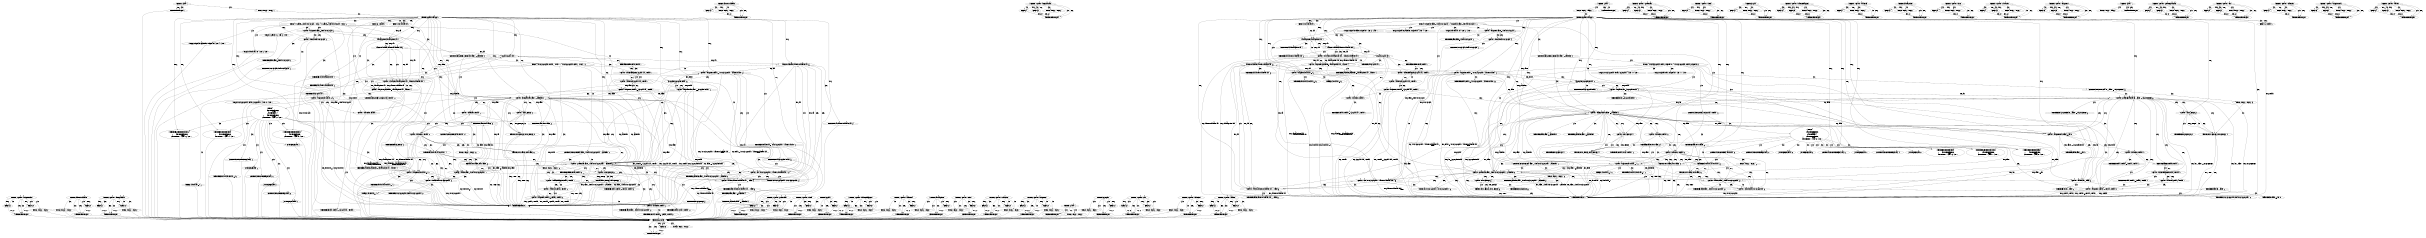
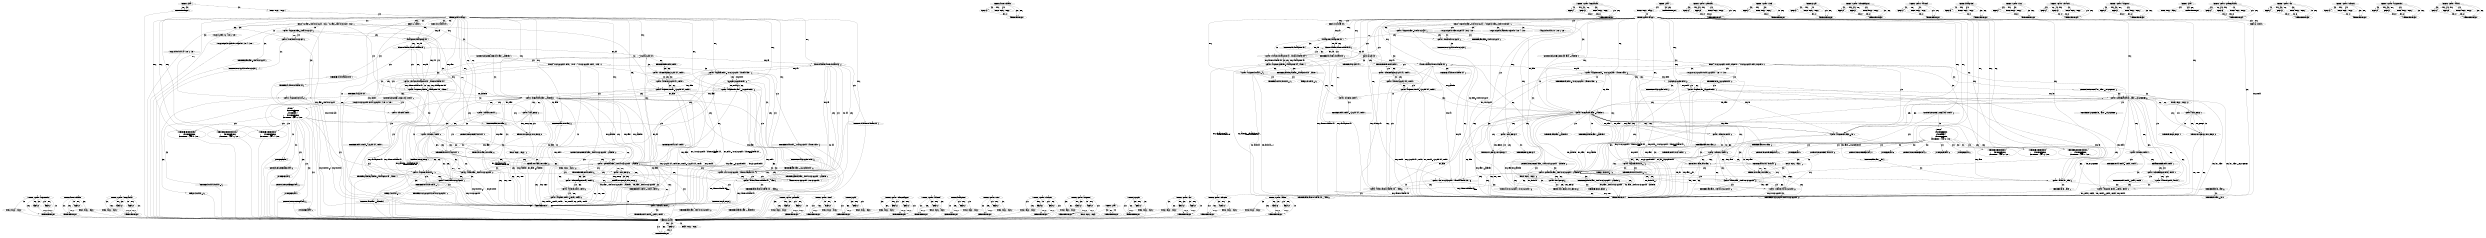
node "<(LOCAL,unsigned int len: unsigned int)<SUB>11</SUB>>": removed
edge "(<operator>.assignment,len = ipv6_optlen(exthdr))" -> "(IDENTIFIER,len,len = ipv6_optlen(exthdr))": reversed
edge "(<operator>.greaterEqualsThan,len + offset >= IPV6_MAXPLEN)" -> "(<operator>.addition,len + offset)": now "(IDENTIFIER,offset,offset += len)" -> "(<operator>.addition,len + offset)"
node "(IDENTIFIER,offset,offset += ipv6_optlen(exthdr))": added
